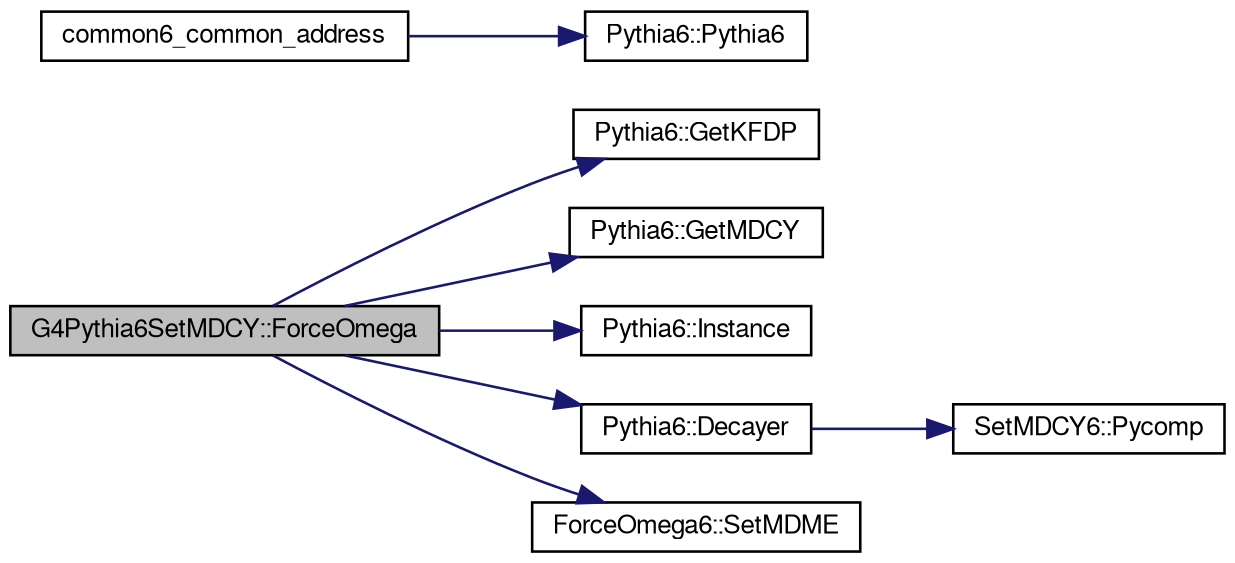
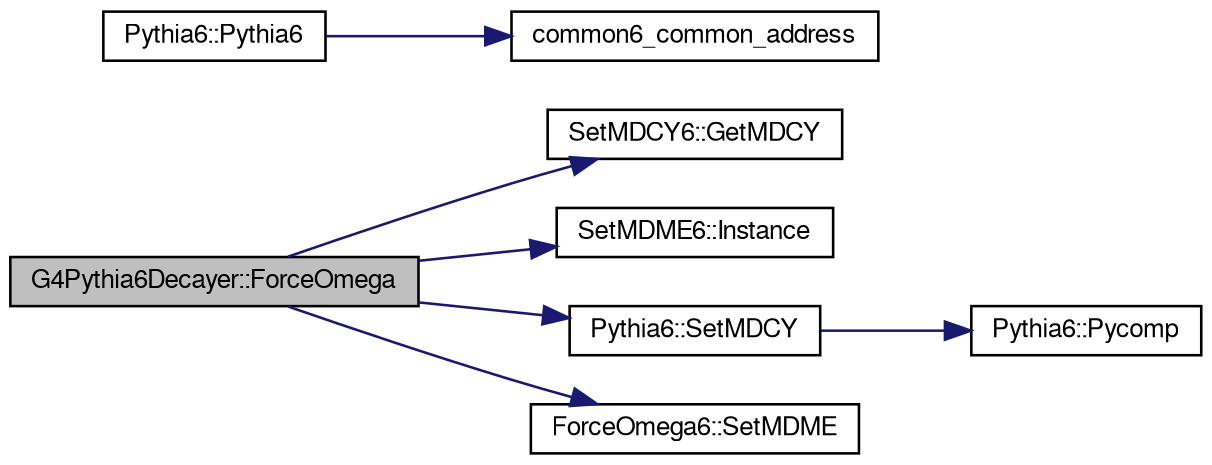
edge "common6_common_address" -> "Pythia6::Pythia6": reversed
node "Pythia6::GetKFDP": removed
node "Pythia6::GetMDCY": label "Pythia6::GetMDCY" -> "SetMDCY6::GetMDCY"
node "G4Pythia6SetMDCY::ForceOmega": label "G4Pythia6SetMDCY::ForceOmega" -> "G4Pythia6Decayer::ForceOmega"
node "Pythia6::Instance": label "Pythia6::Instance" -> "SetMDME6::Instance"
node "Pythia6::Decayer": label "Pythia6::Decayer" -> "Pythia6::SetMDCY"
node "SetMDCY6::Pycomp": label "SetMDCY6::Pycomp" -> "Pythia6::Pycomp"
